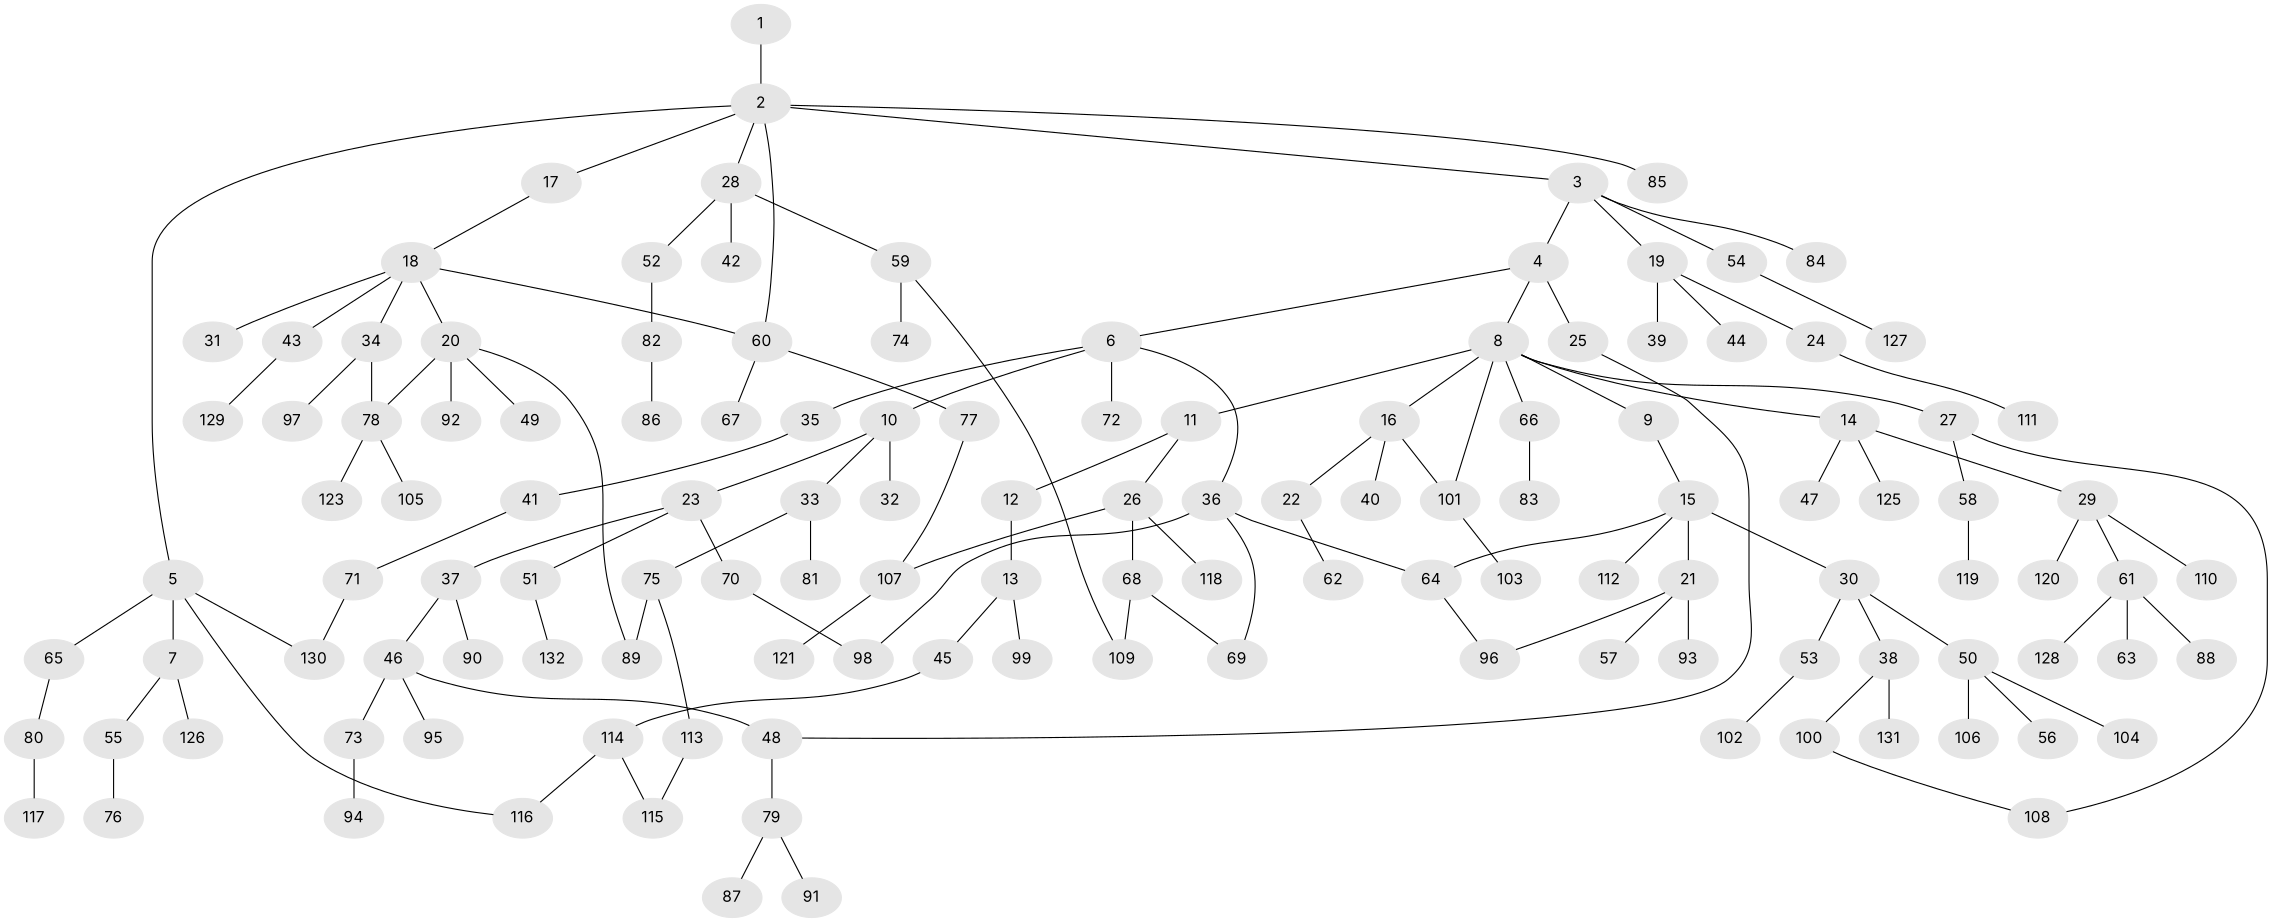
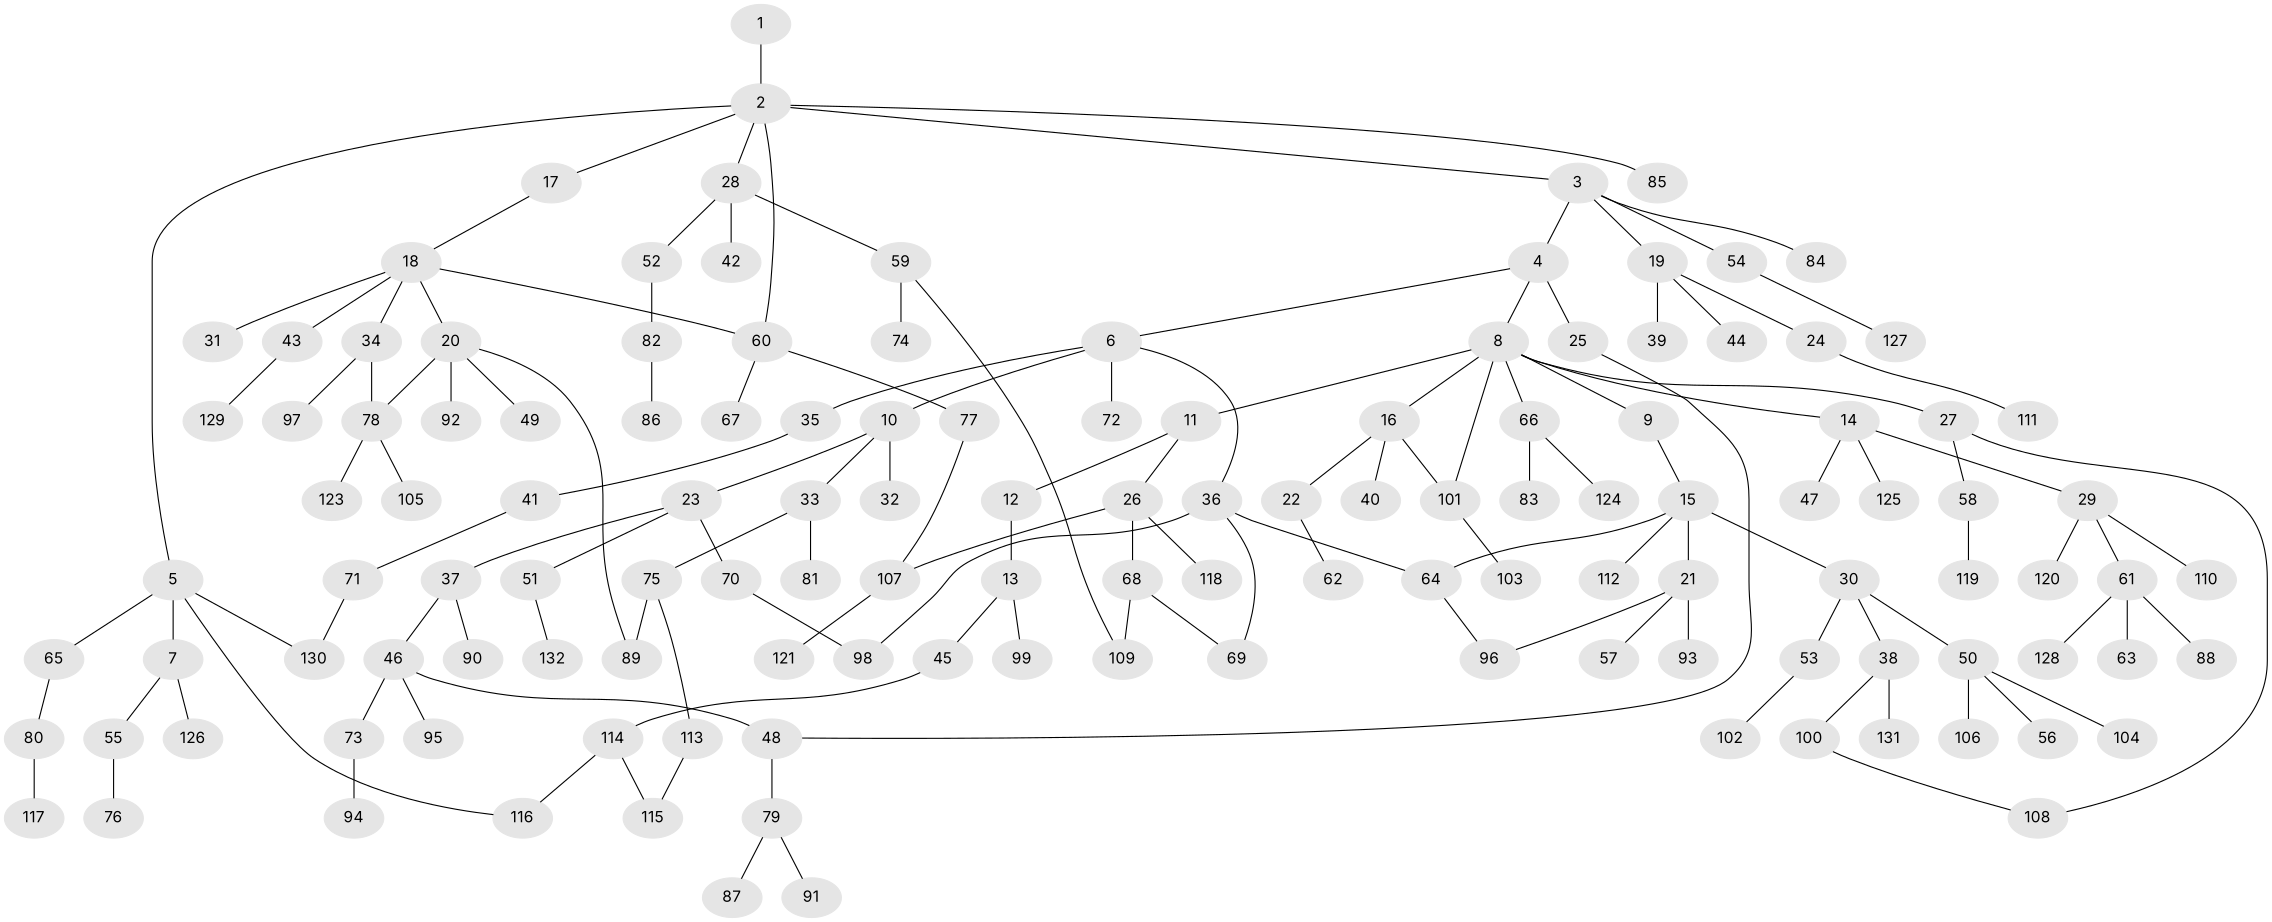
node "124": added
